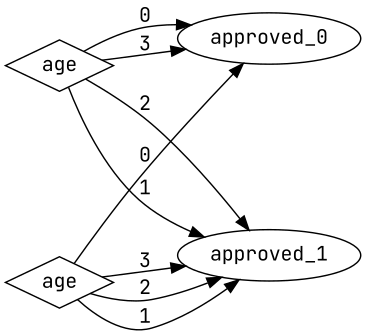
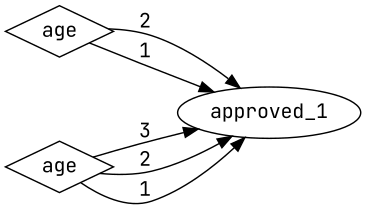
node "approved_0": removed
